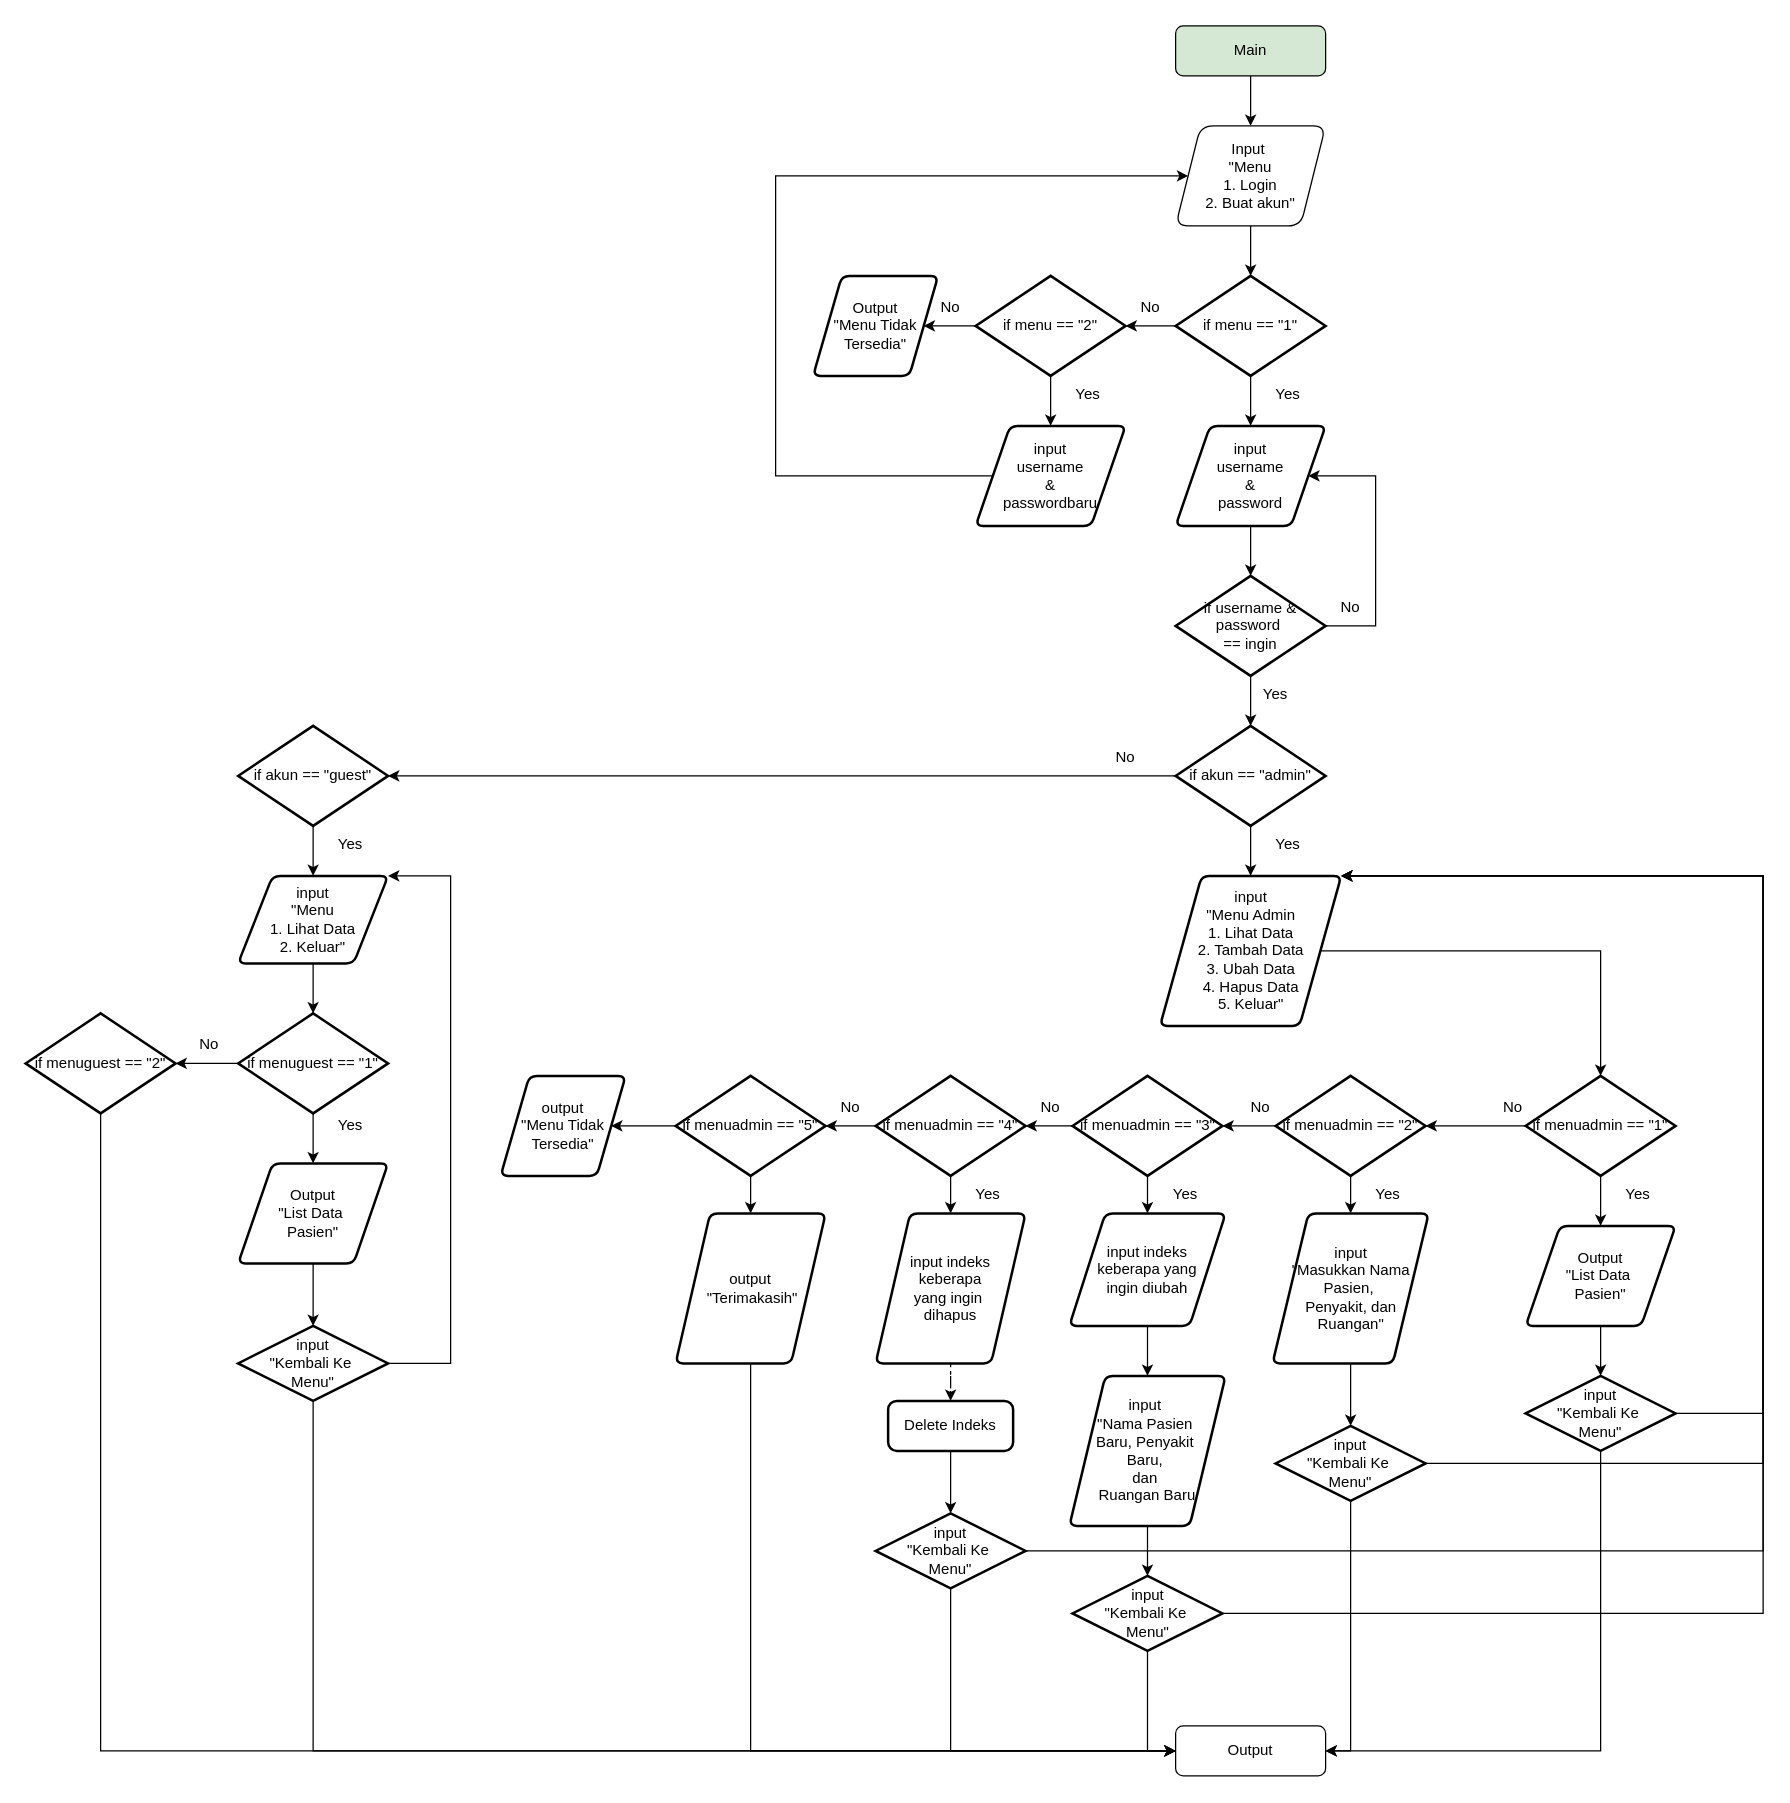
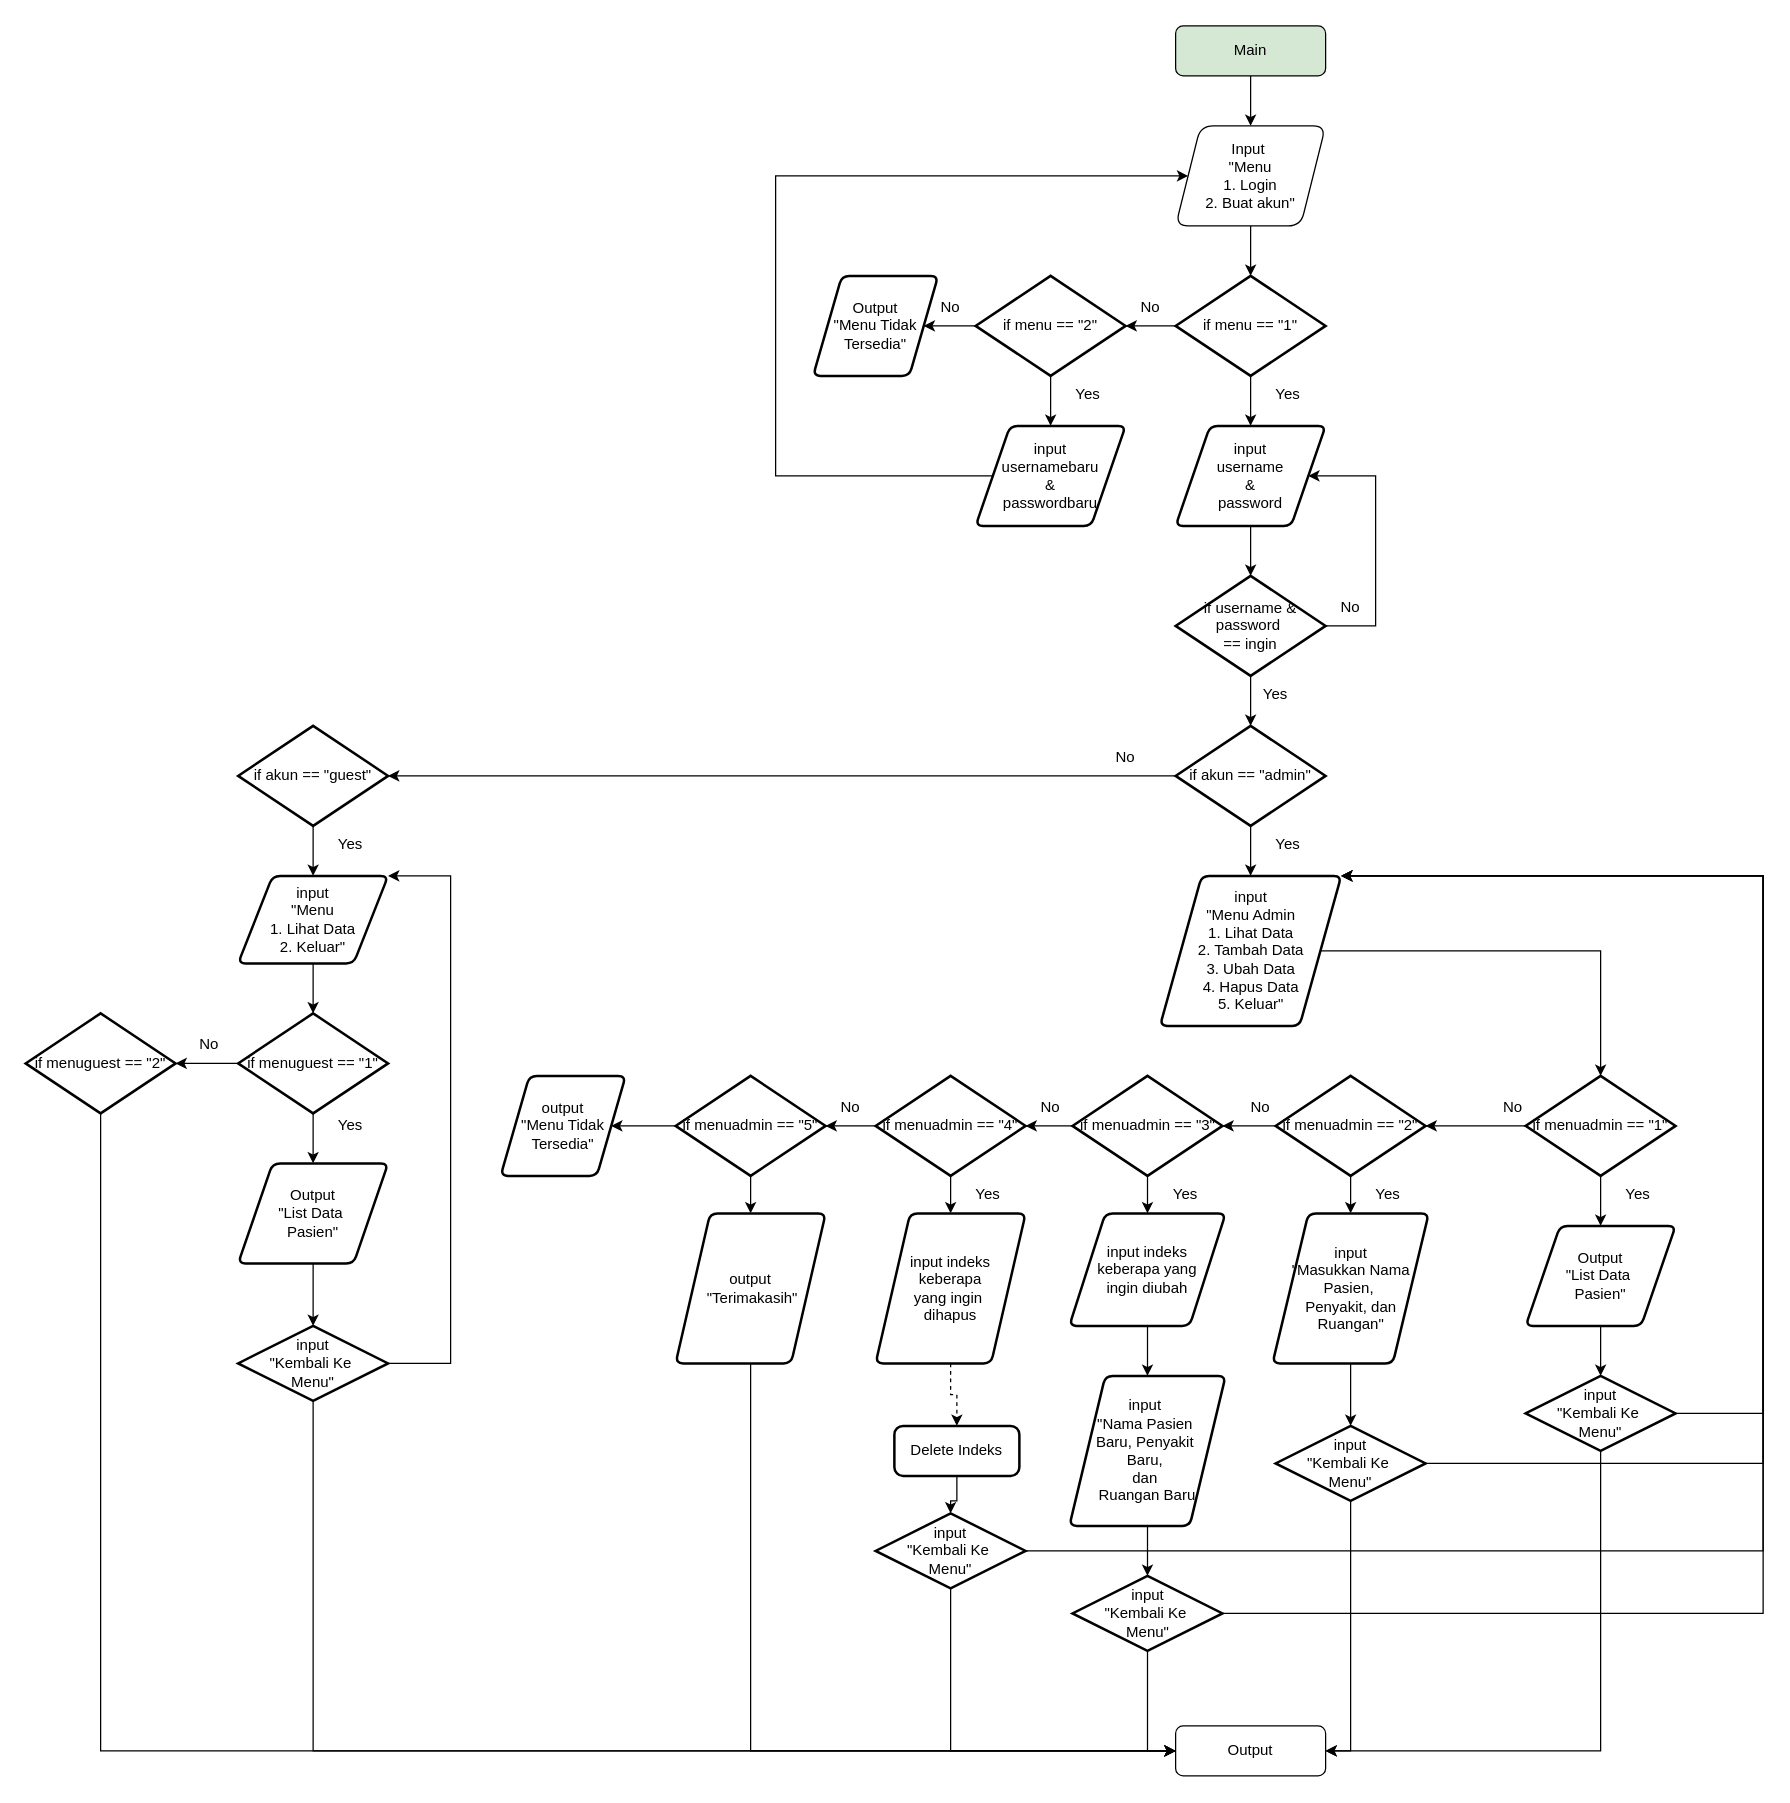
node "input username & passwordbaru": label "input username & passwordbaru" -> "input usernamebaru & passwordbaru"
node "Delete Indeks": moved (951, 1426) -> (957, 1451)
